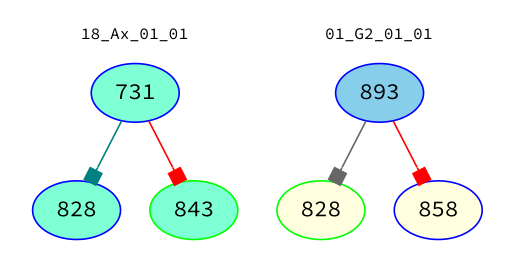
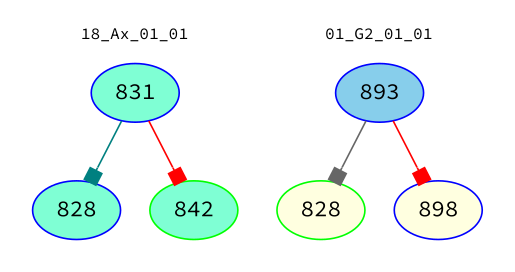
node "731": label "731" -> "831"
node "843": label "843" -> "842"
node "858": label "858" -> "898"
